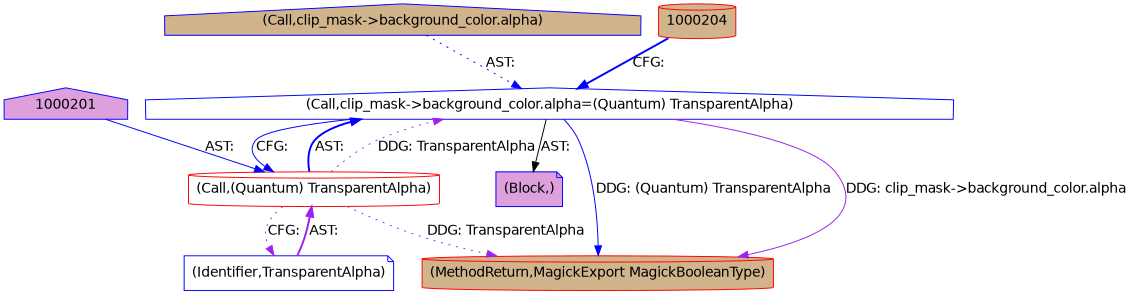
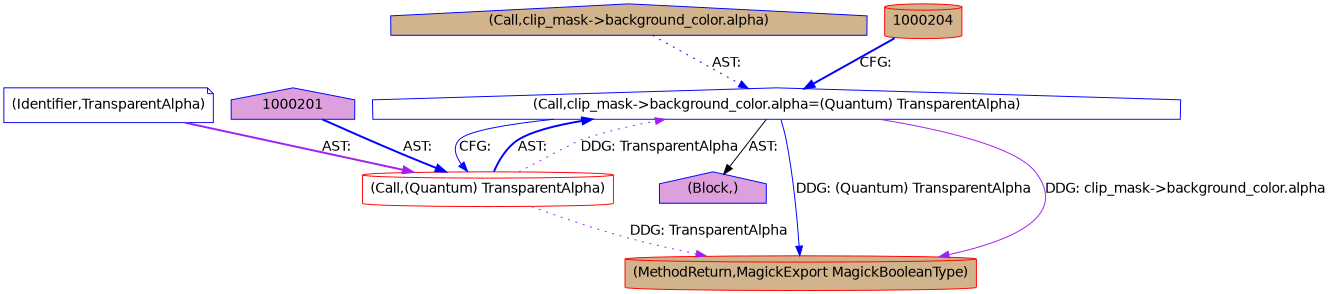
edge "1000201" -> "(Call,(Quantum) TransparentAlpha)": style solid -> bold
node "(Block,)": shape note -> house
edge "(Call,(Quantum) TransparentAlpha)" -> "(Identifier,TransparentAlpha)": removed, label "CFG:"
